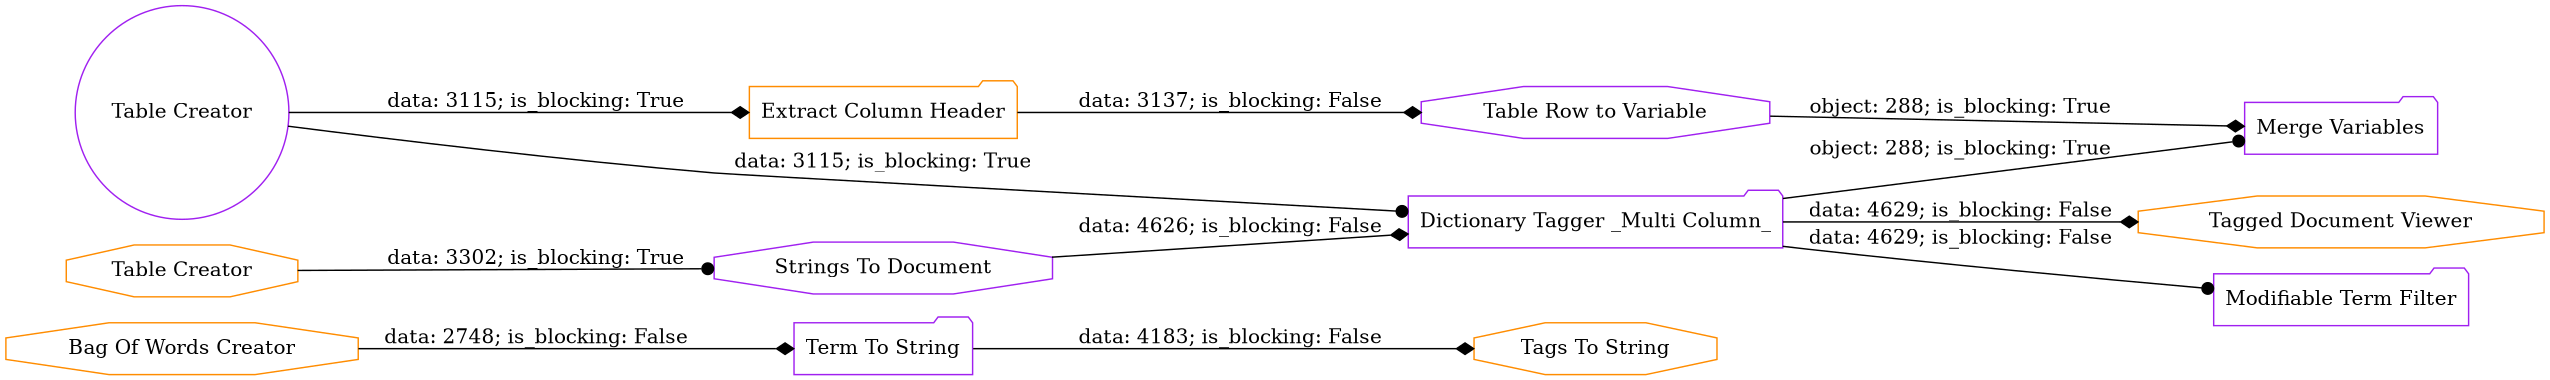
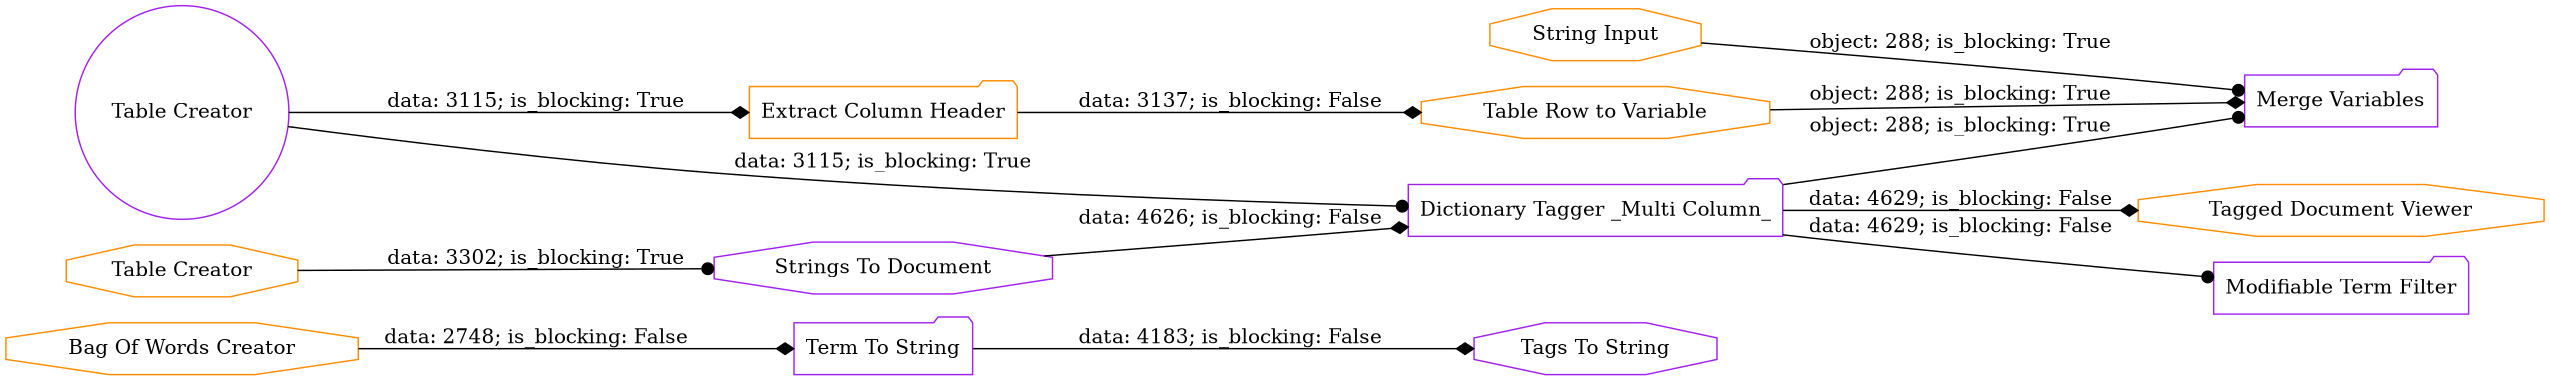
node "String Input": added
node "Table Row to Variable": color purple -> darkorange
node "Tags To String": color darkorange -> purple
